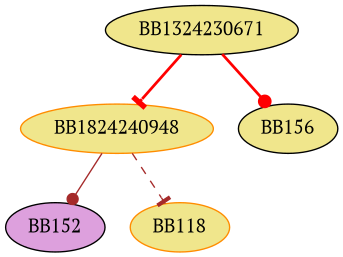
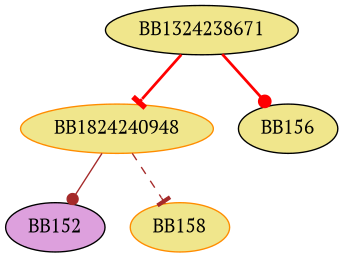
node "BB1324230671": label "BB1324230671" -> "BB1324238671"
node "BB118": label "BB118" -> "BB158"
